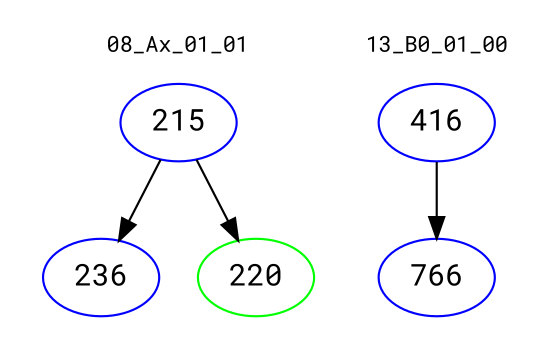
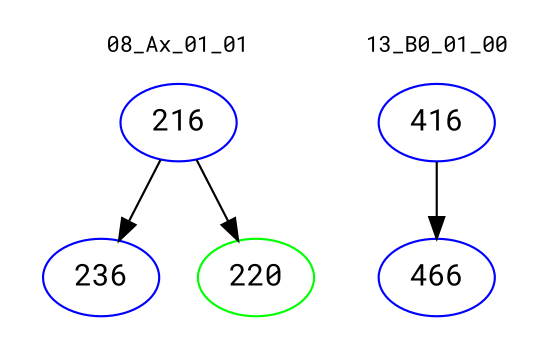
node "215": label "215" -> "216"
node "766": label "766" -> "466"
